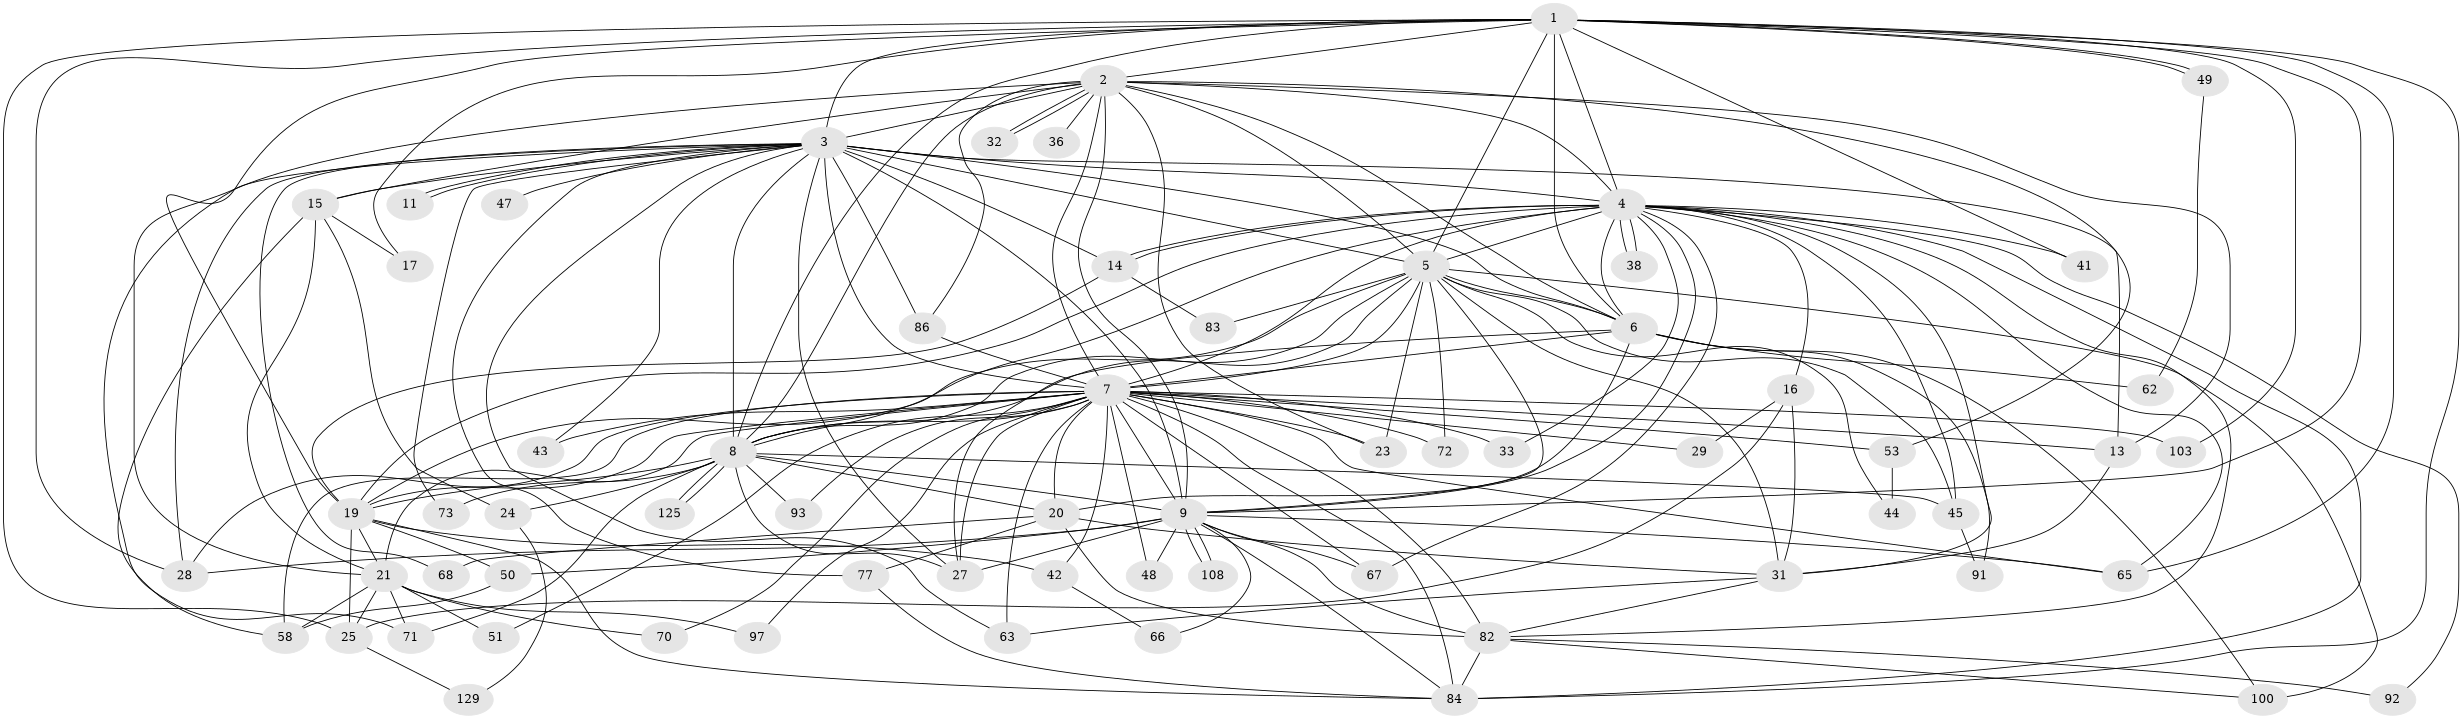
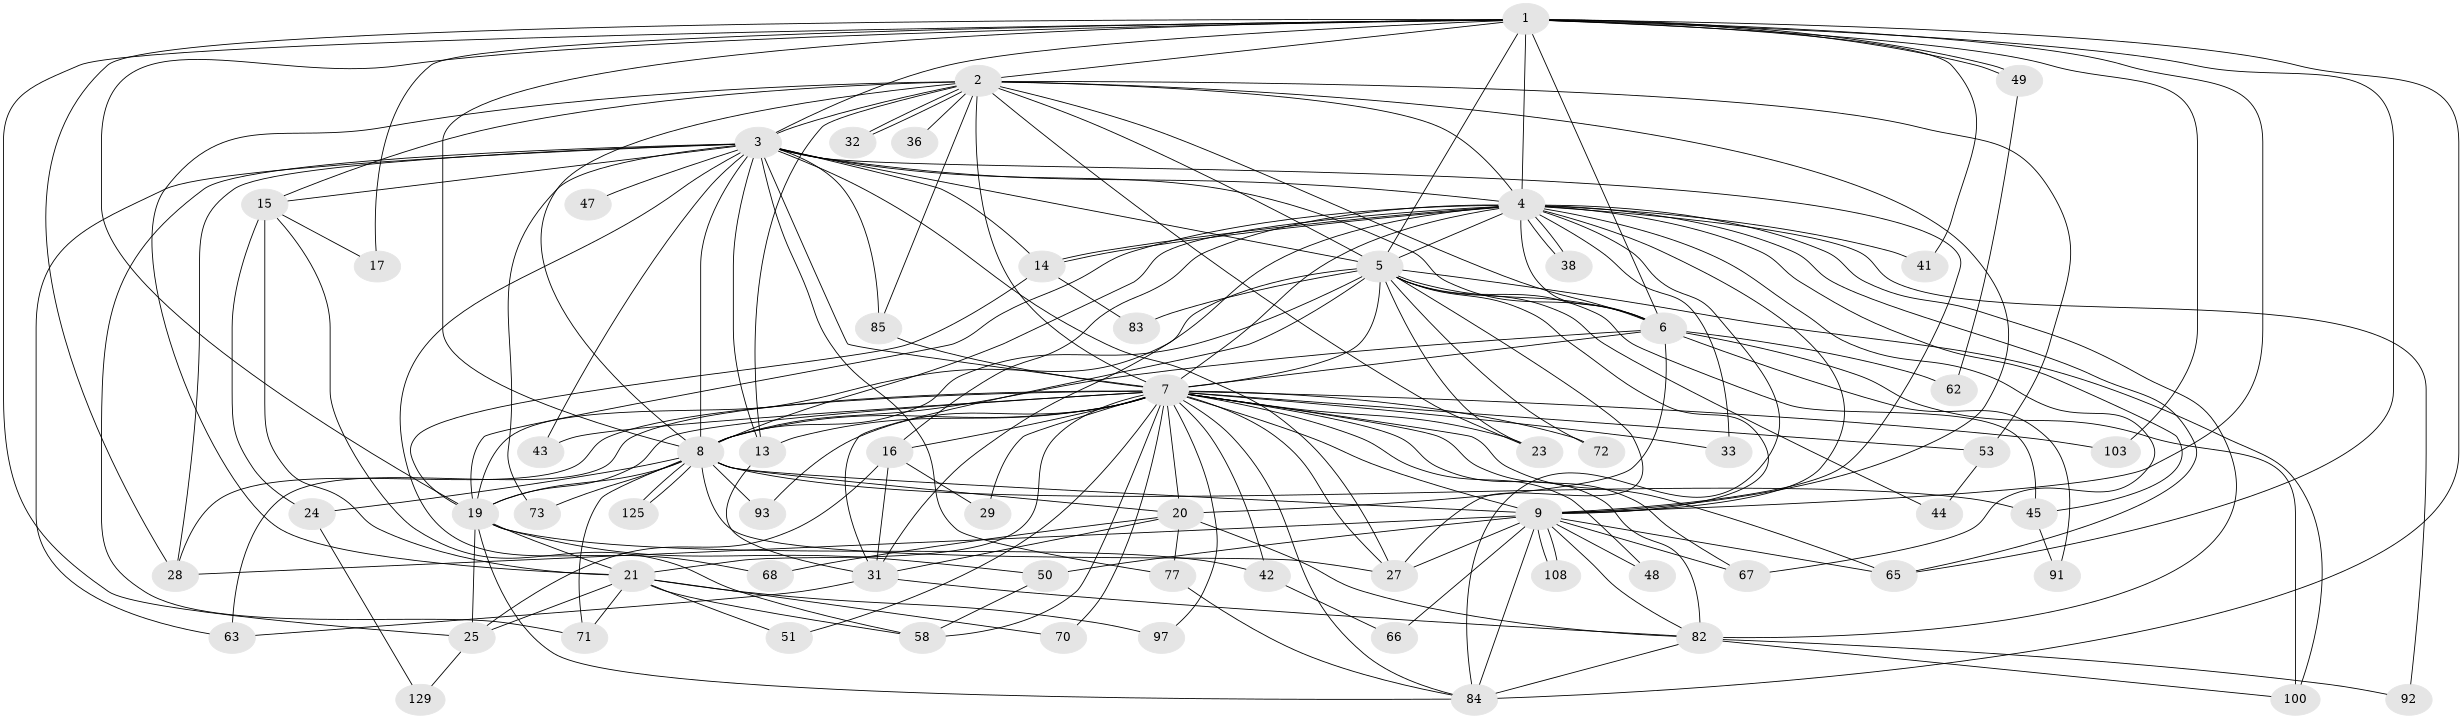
node "11": removed
node "86": label "86" -> "85"
edge "7" -- "16": added
